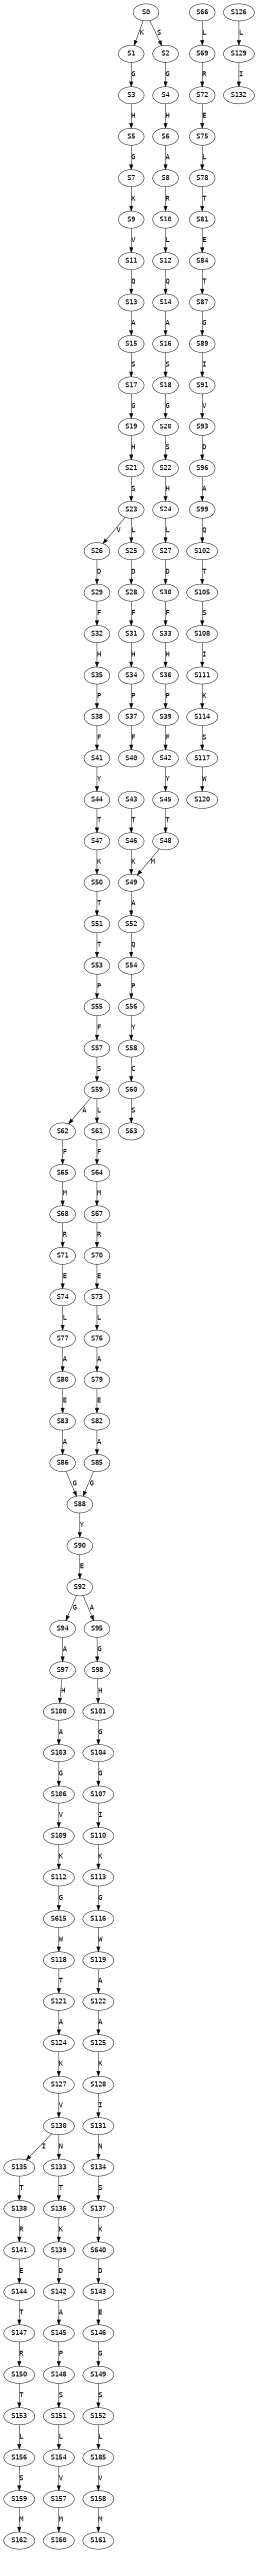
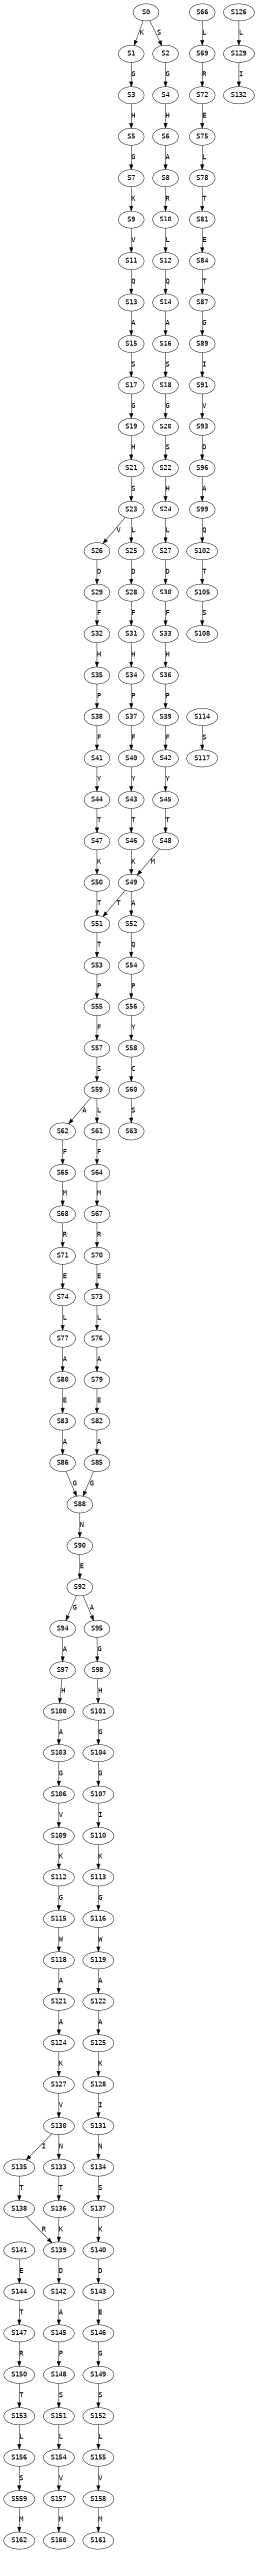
node "S111": removed
edge "S40" -> "S43": added, label "Y"
node "S120": removed
edge "S49" -> "S51": added, label "T"
edge "S88" -> "S90": label "Y" -> "N"
node "S615": label "S615" -> "S115"
edge "S118" -> "S121": label "T" -> "A"
edge "S138" -> "S141": now "S138" -> "S139"
node "S640": label "S640" -> "S140"
node "S185": label "S185" -> "S155"
node "S159": label "S159" -> "S559"
